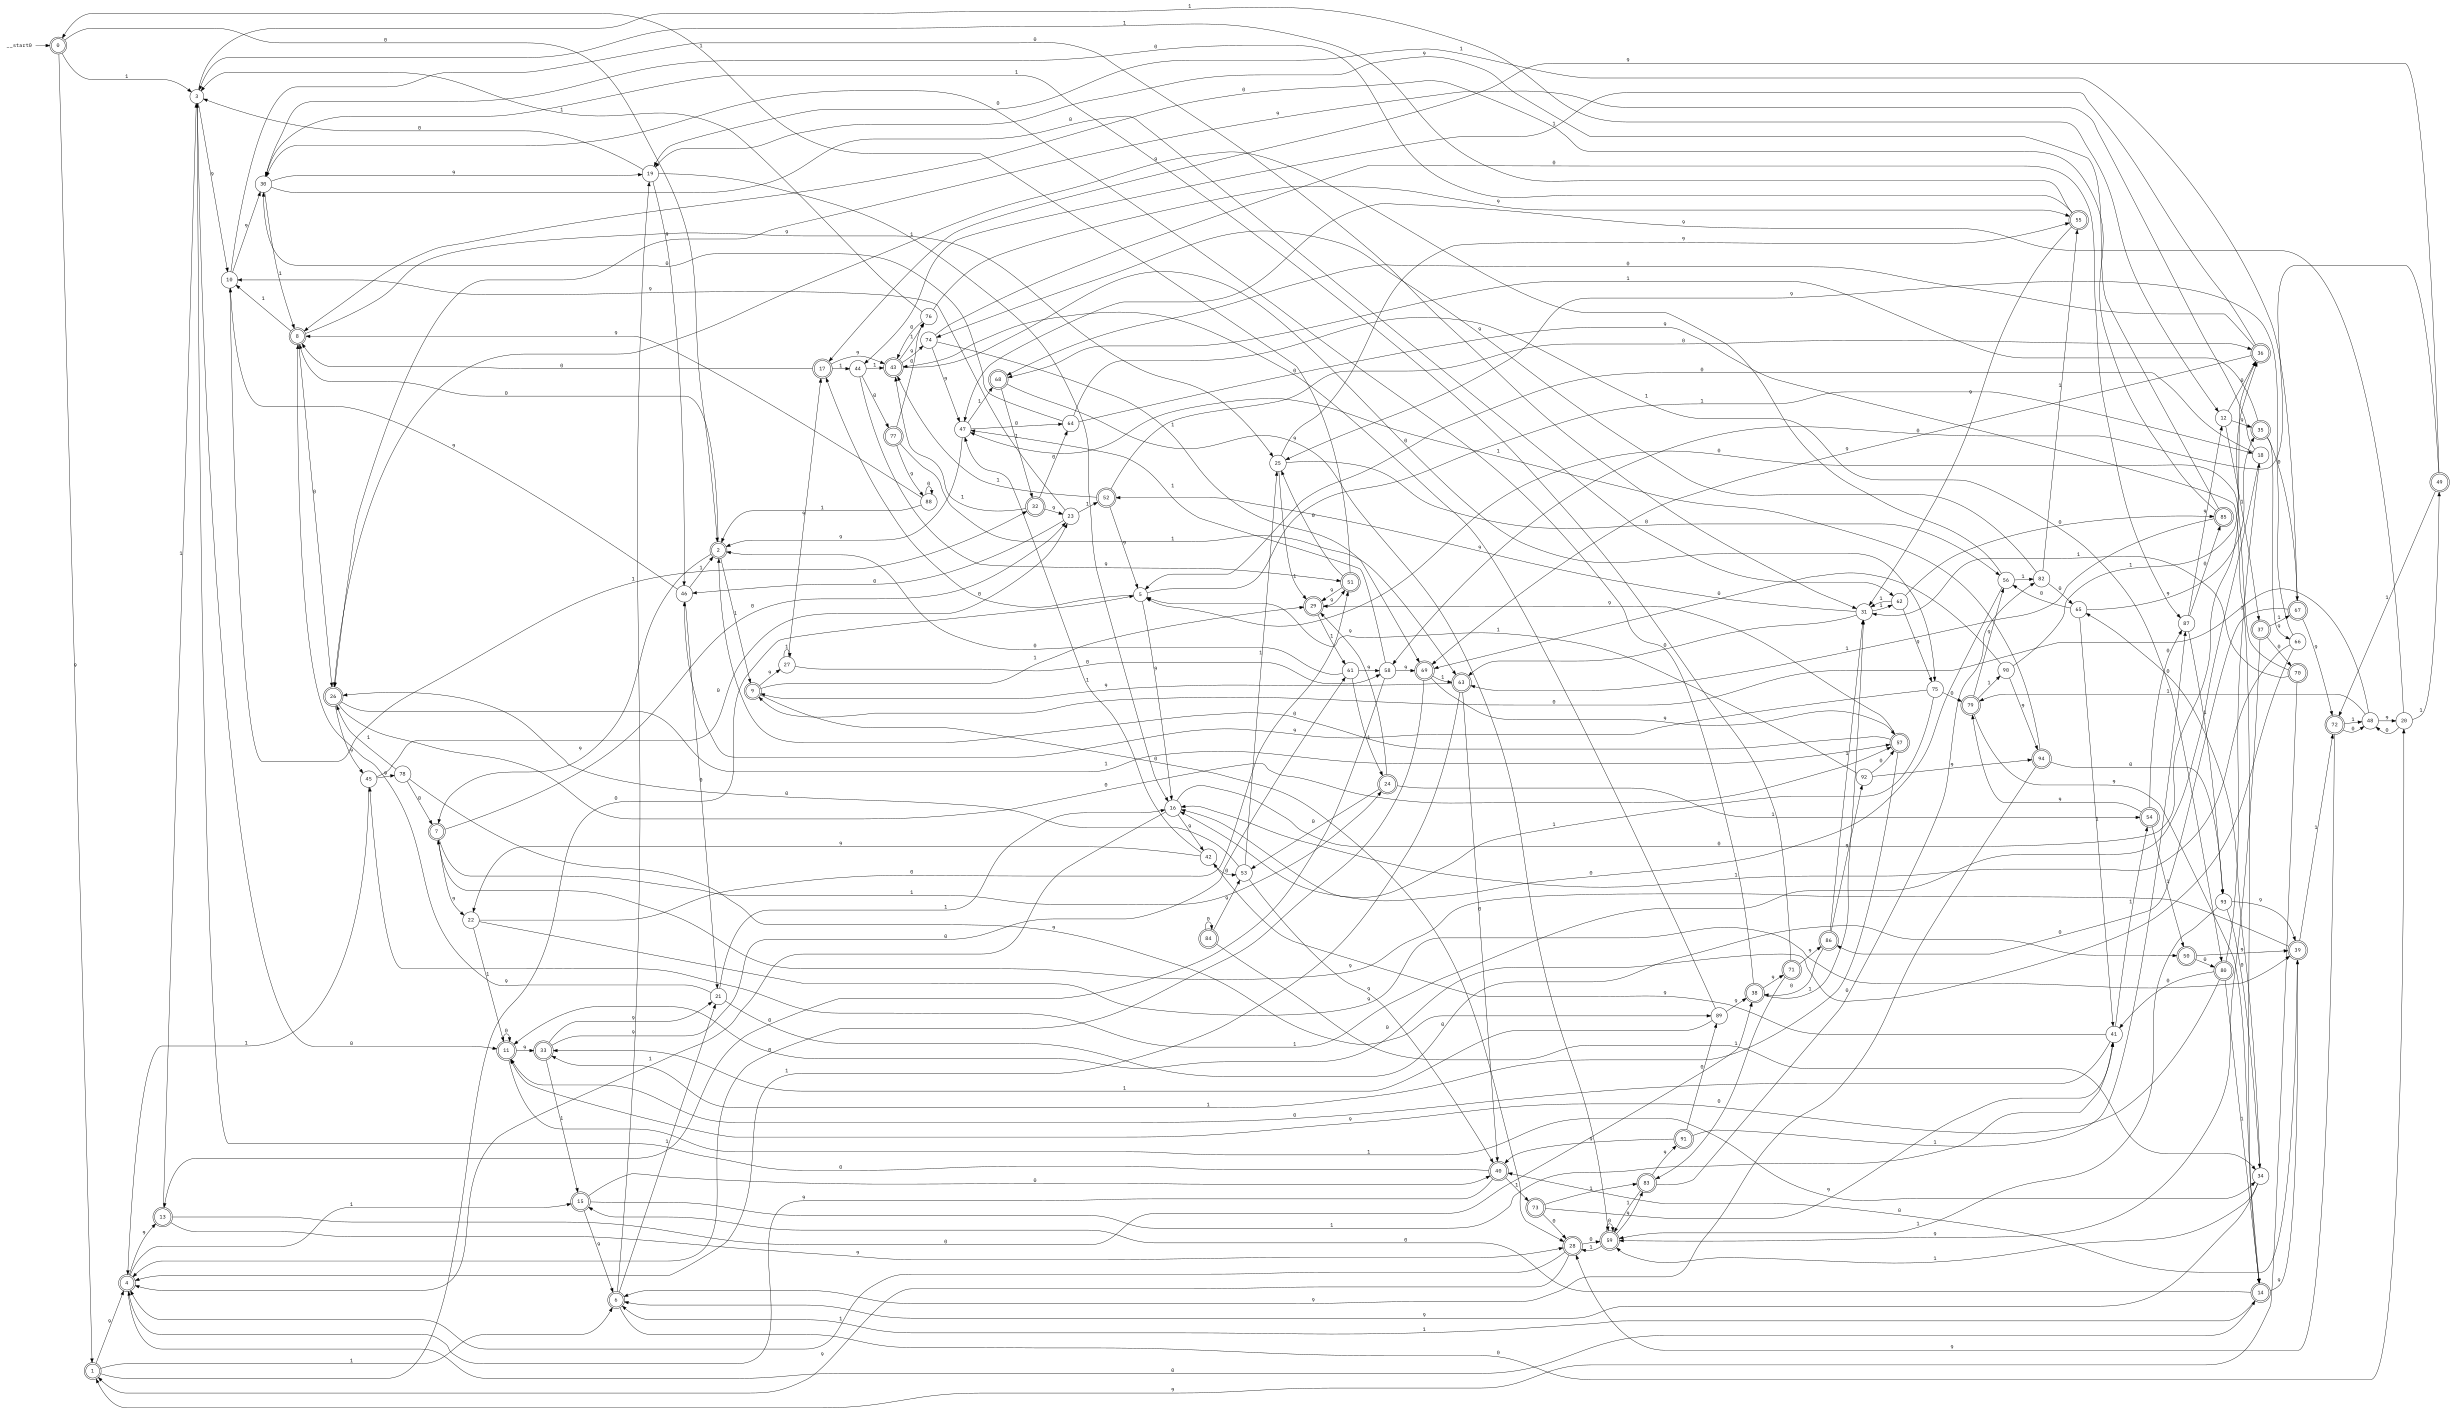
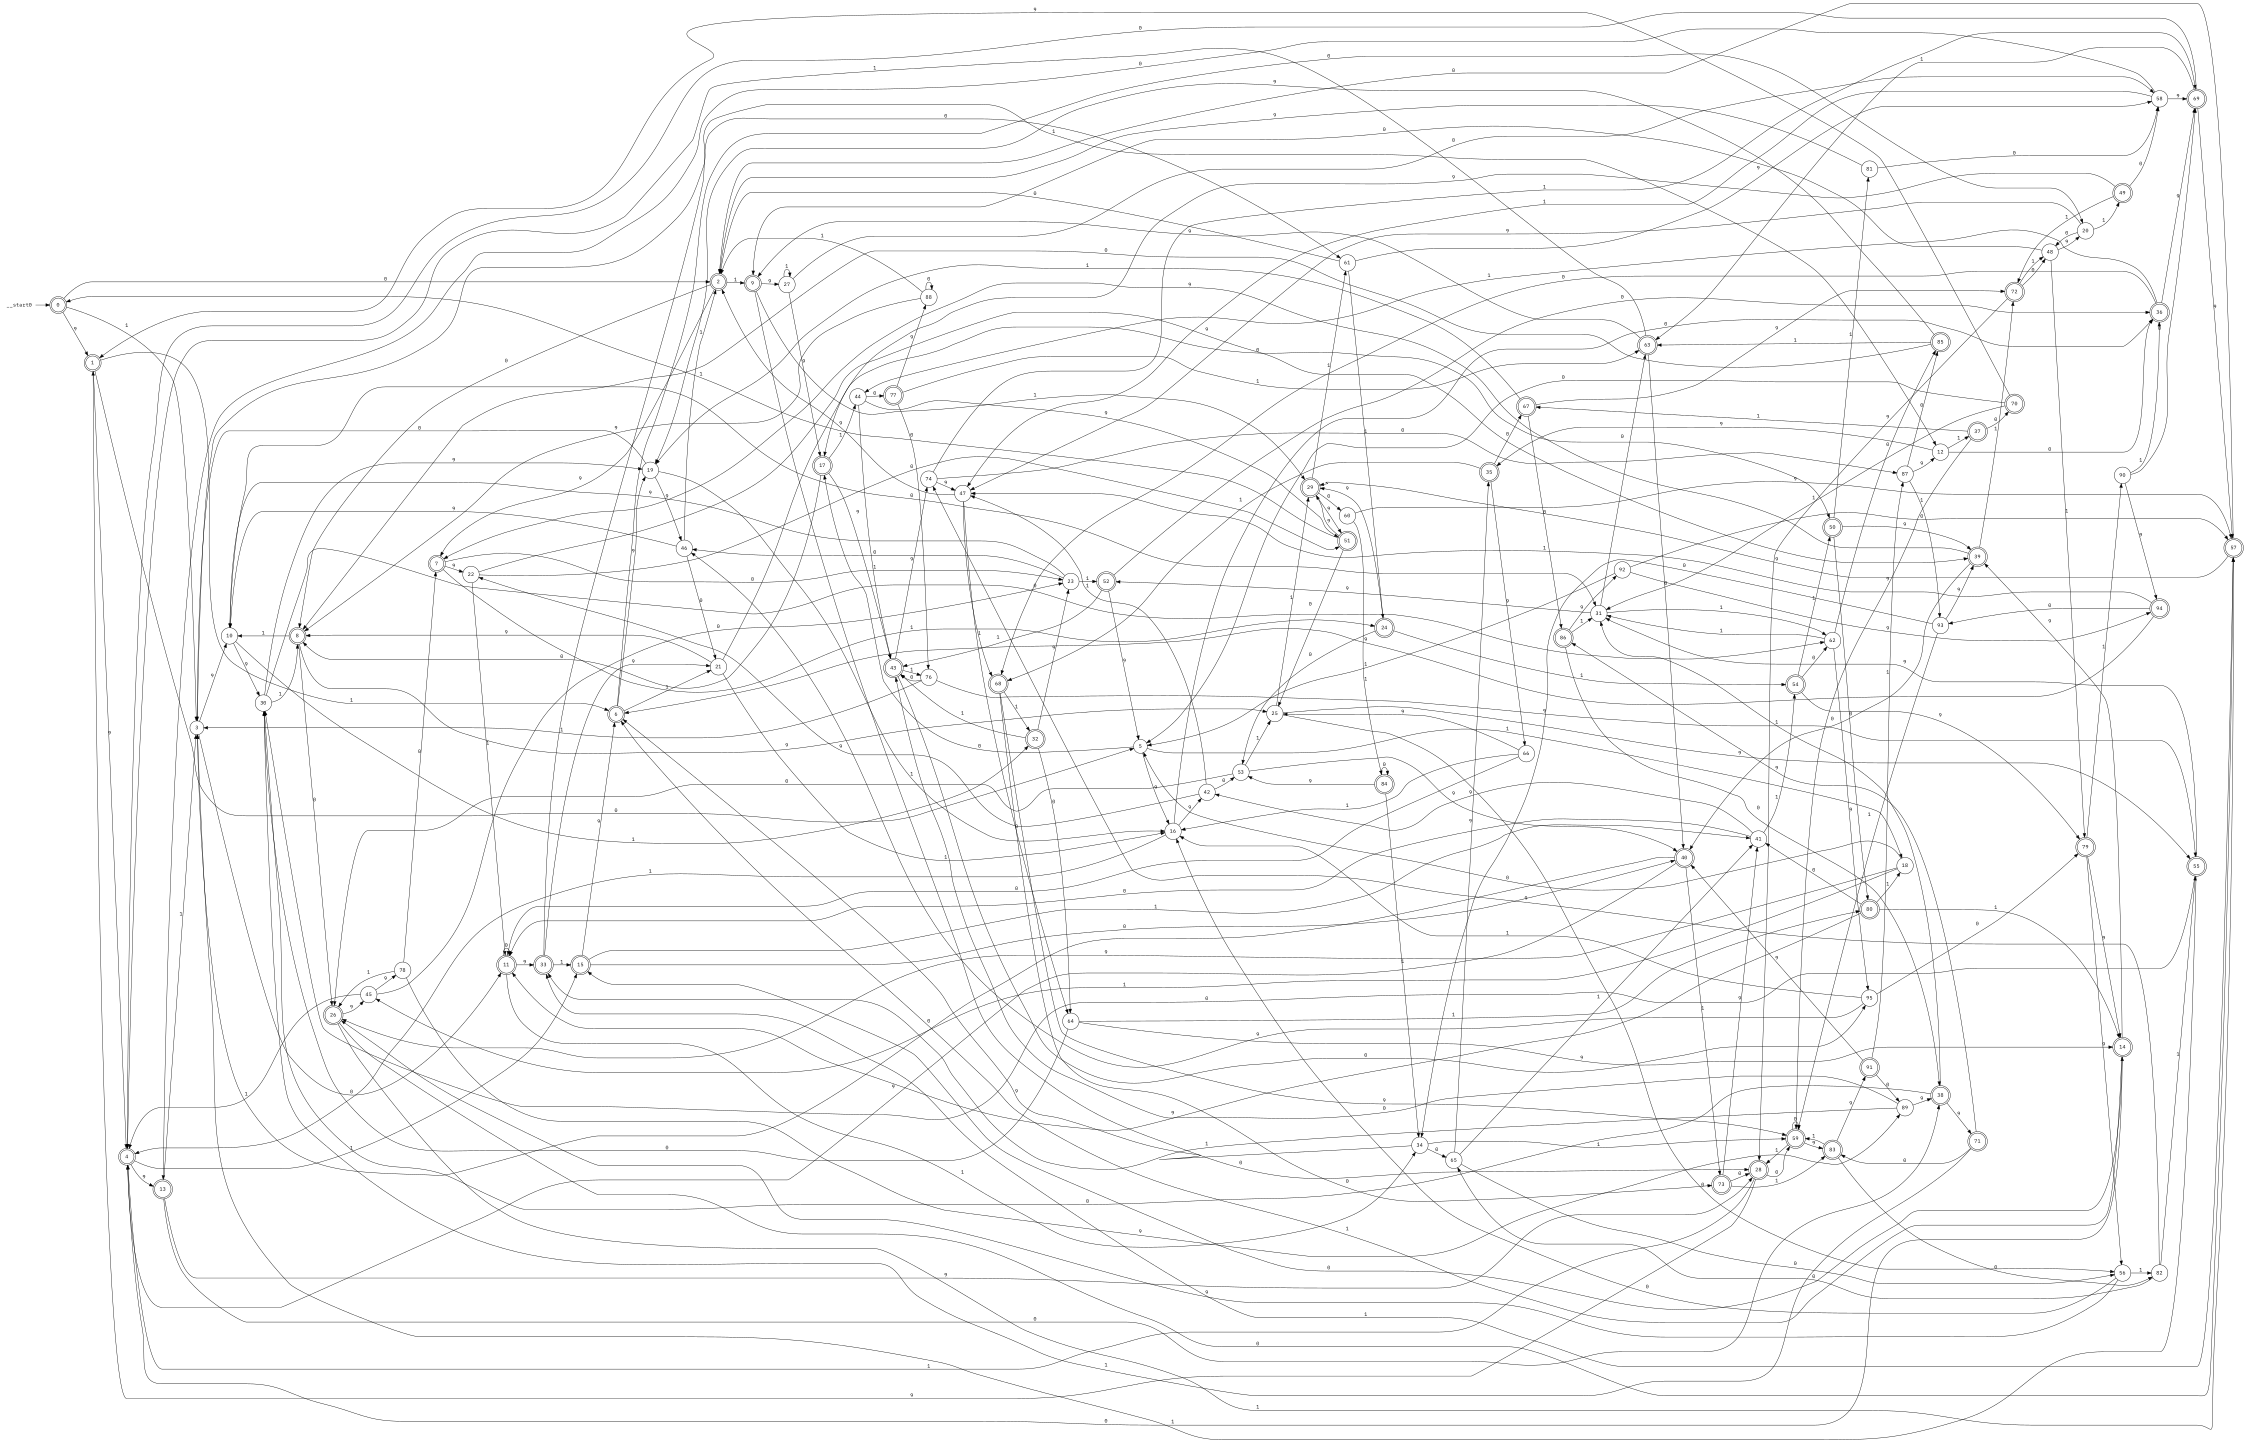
node "81": added
node "60": added
node "75": label "75" -> "95"
edge "54" -> "87": now "54" -> "62"
edge "68" -> "73": added, label "0"
